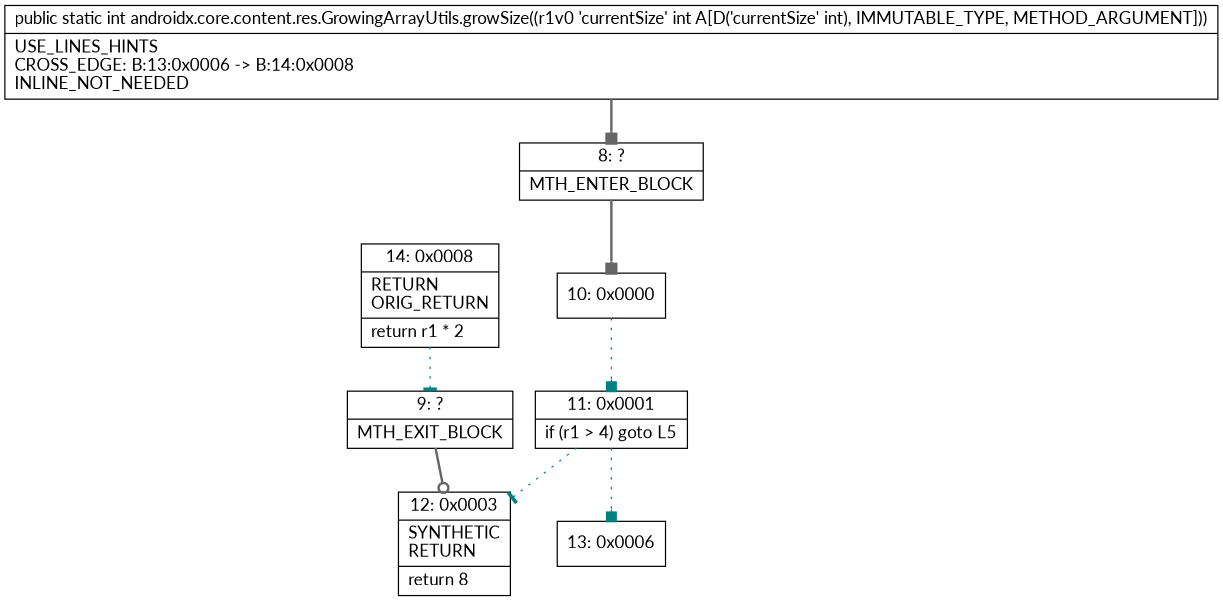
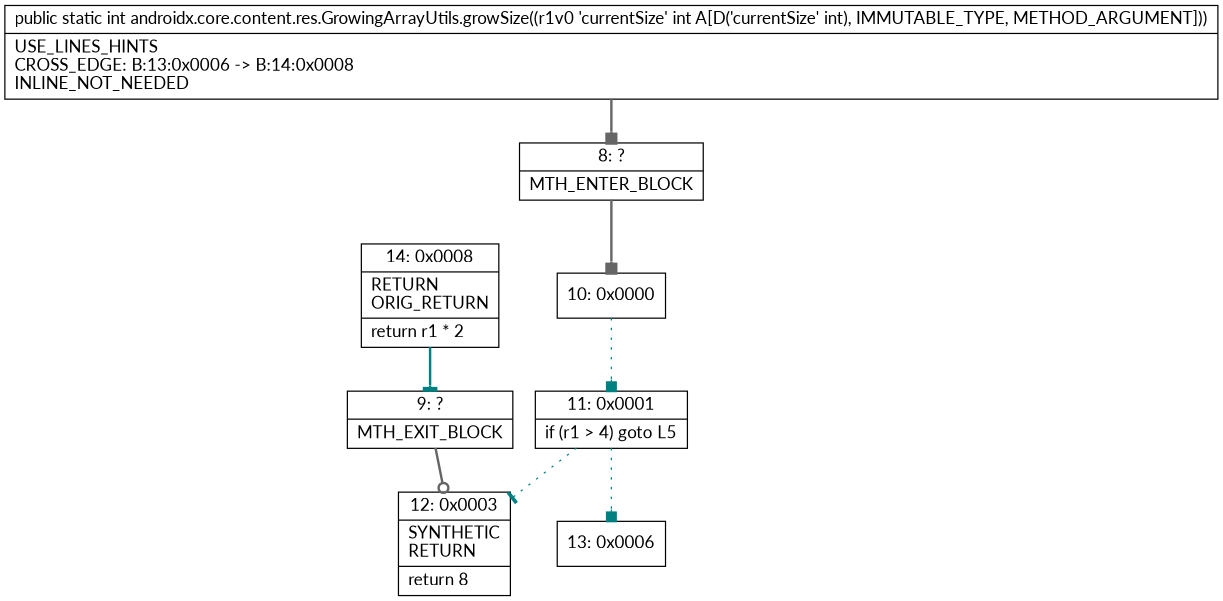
edge "14: 0x0008" -> "9: ?": style dotted -> bold
